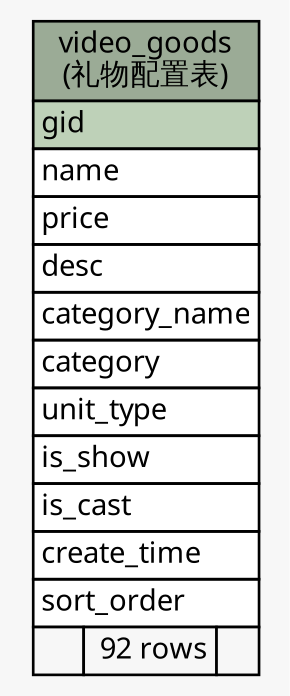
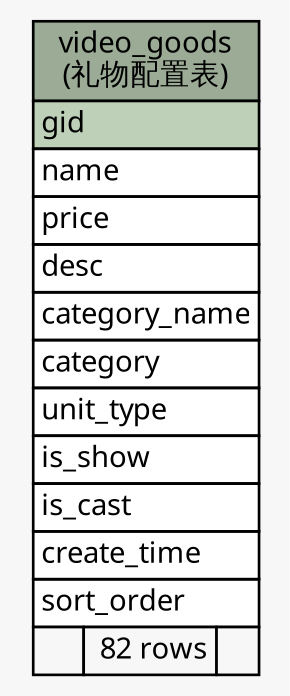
node "video_goods": text "92 rows" -> "82 rows"
